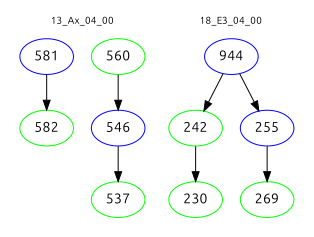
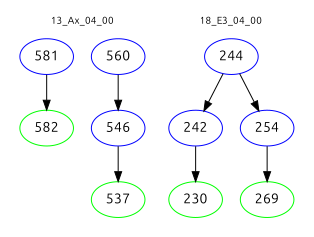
node "560": color green -> blue
node "944": label "944" -> "244"
node "242": color green -> blue
node "255": label "255" -> "254"
